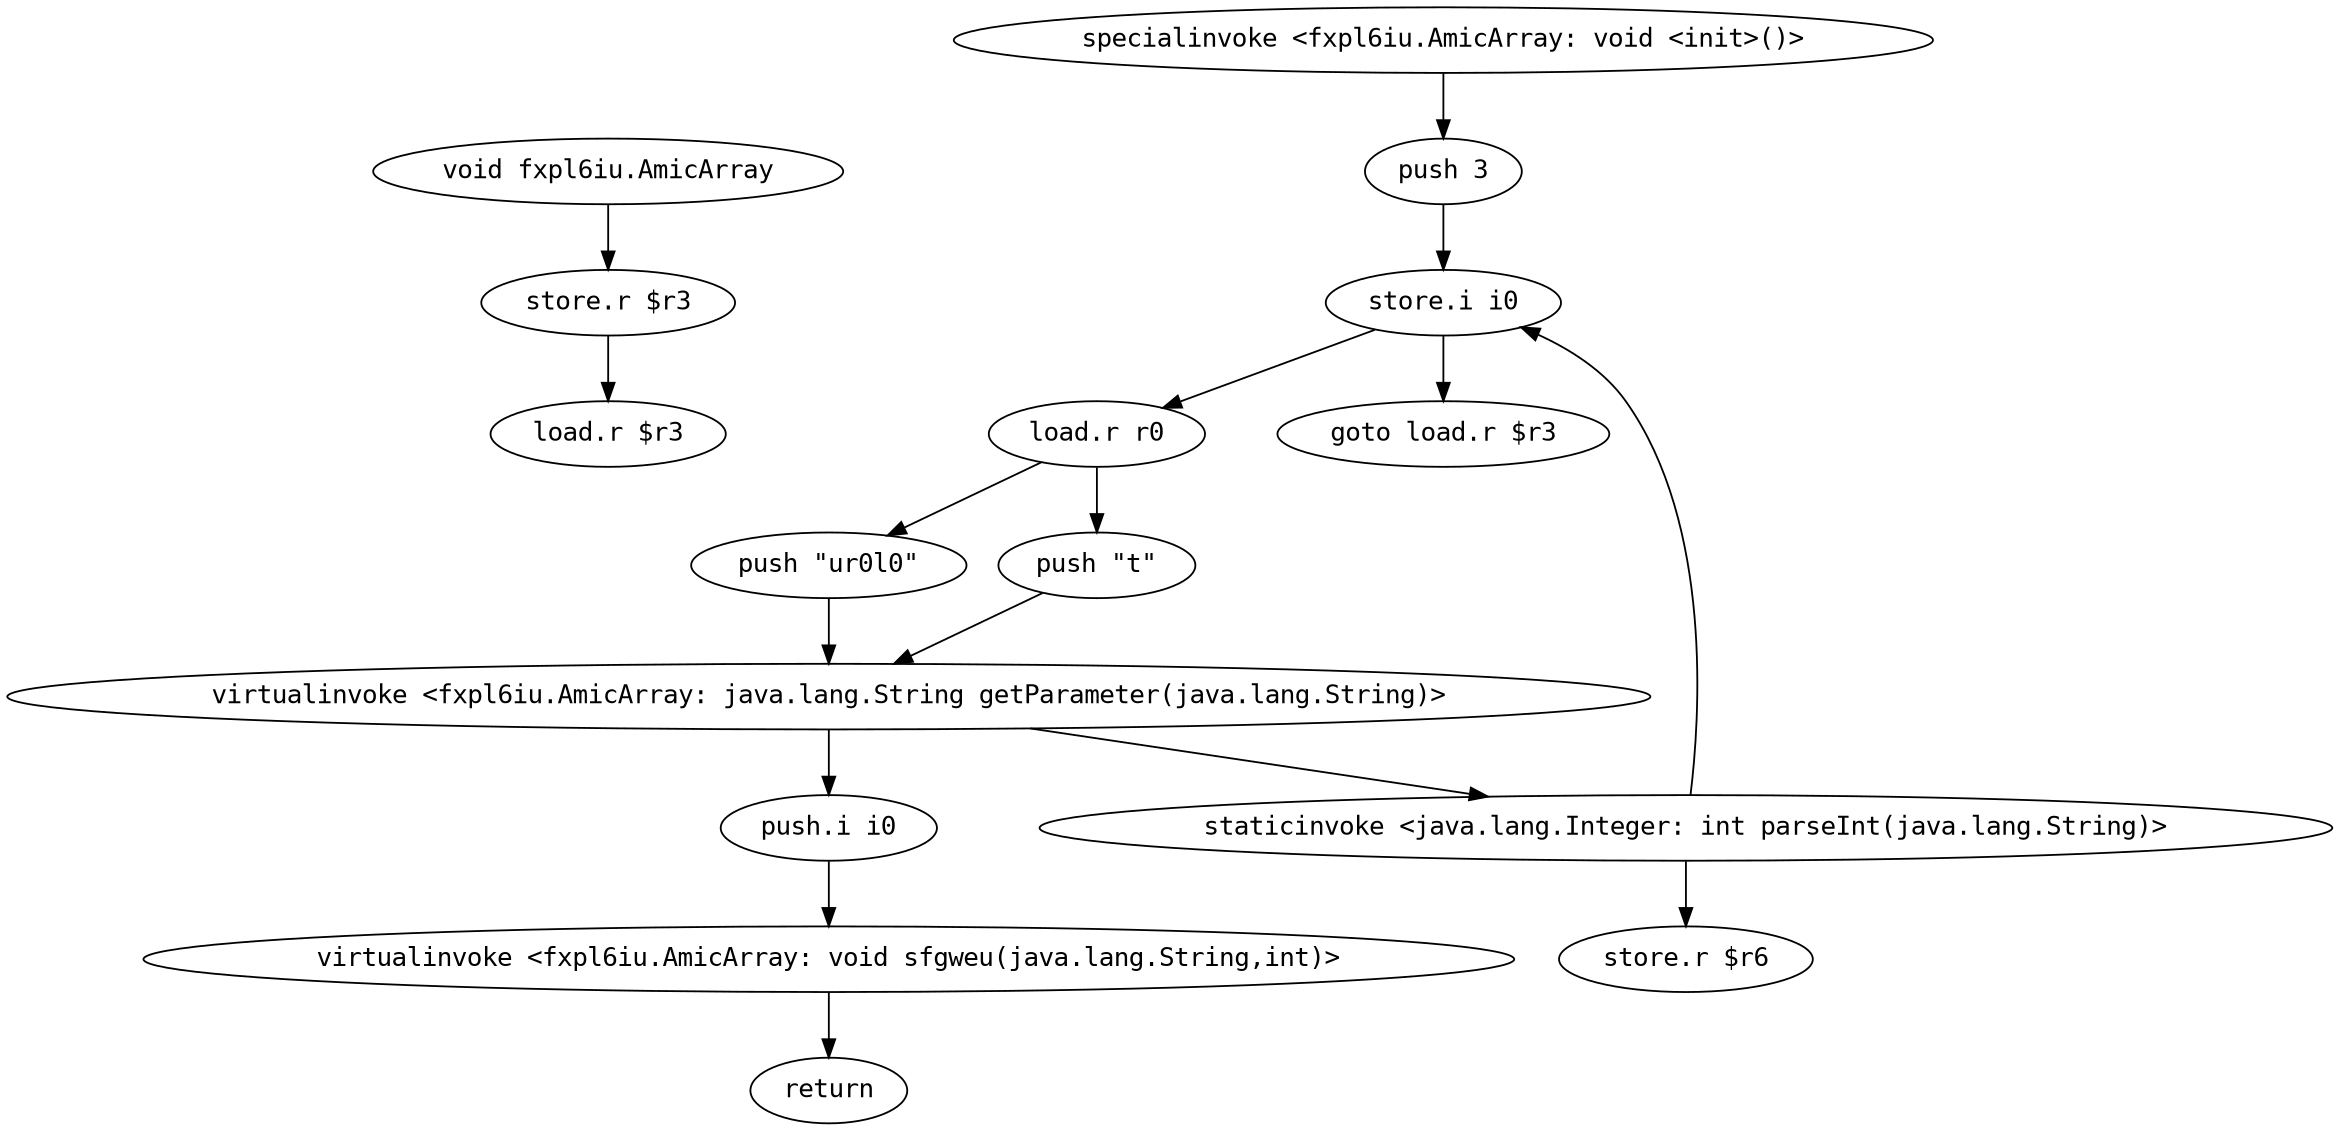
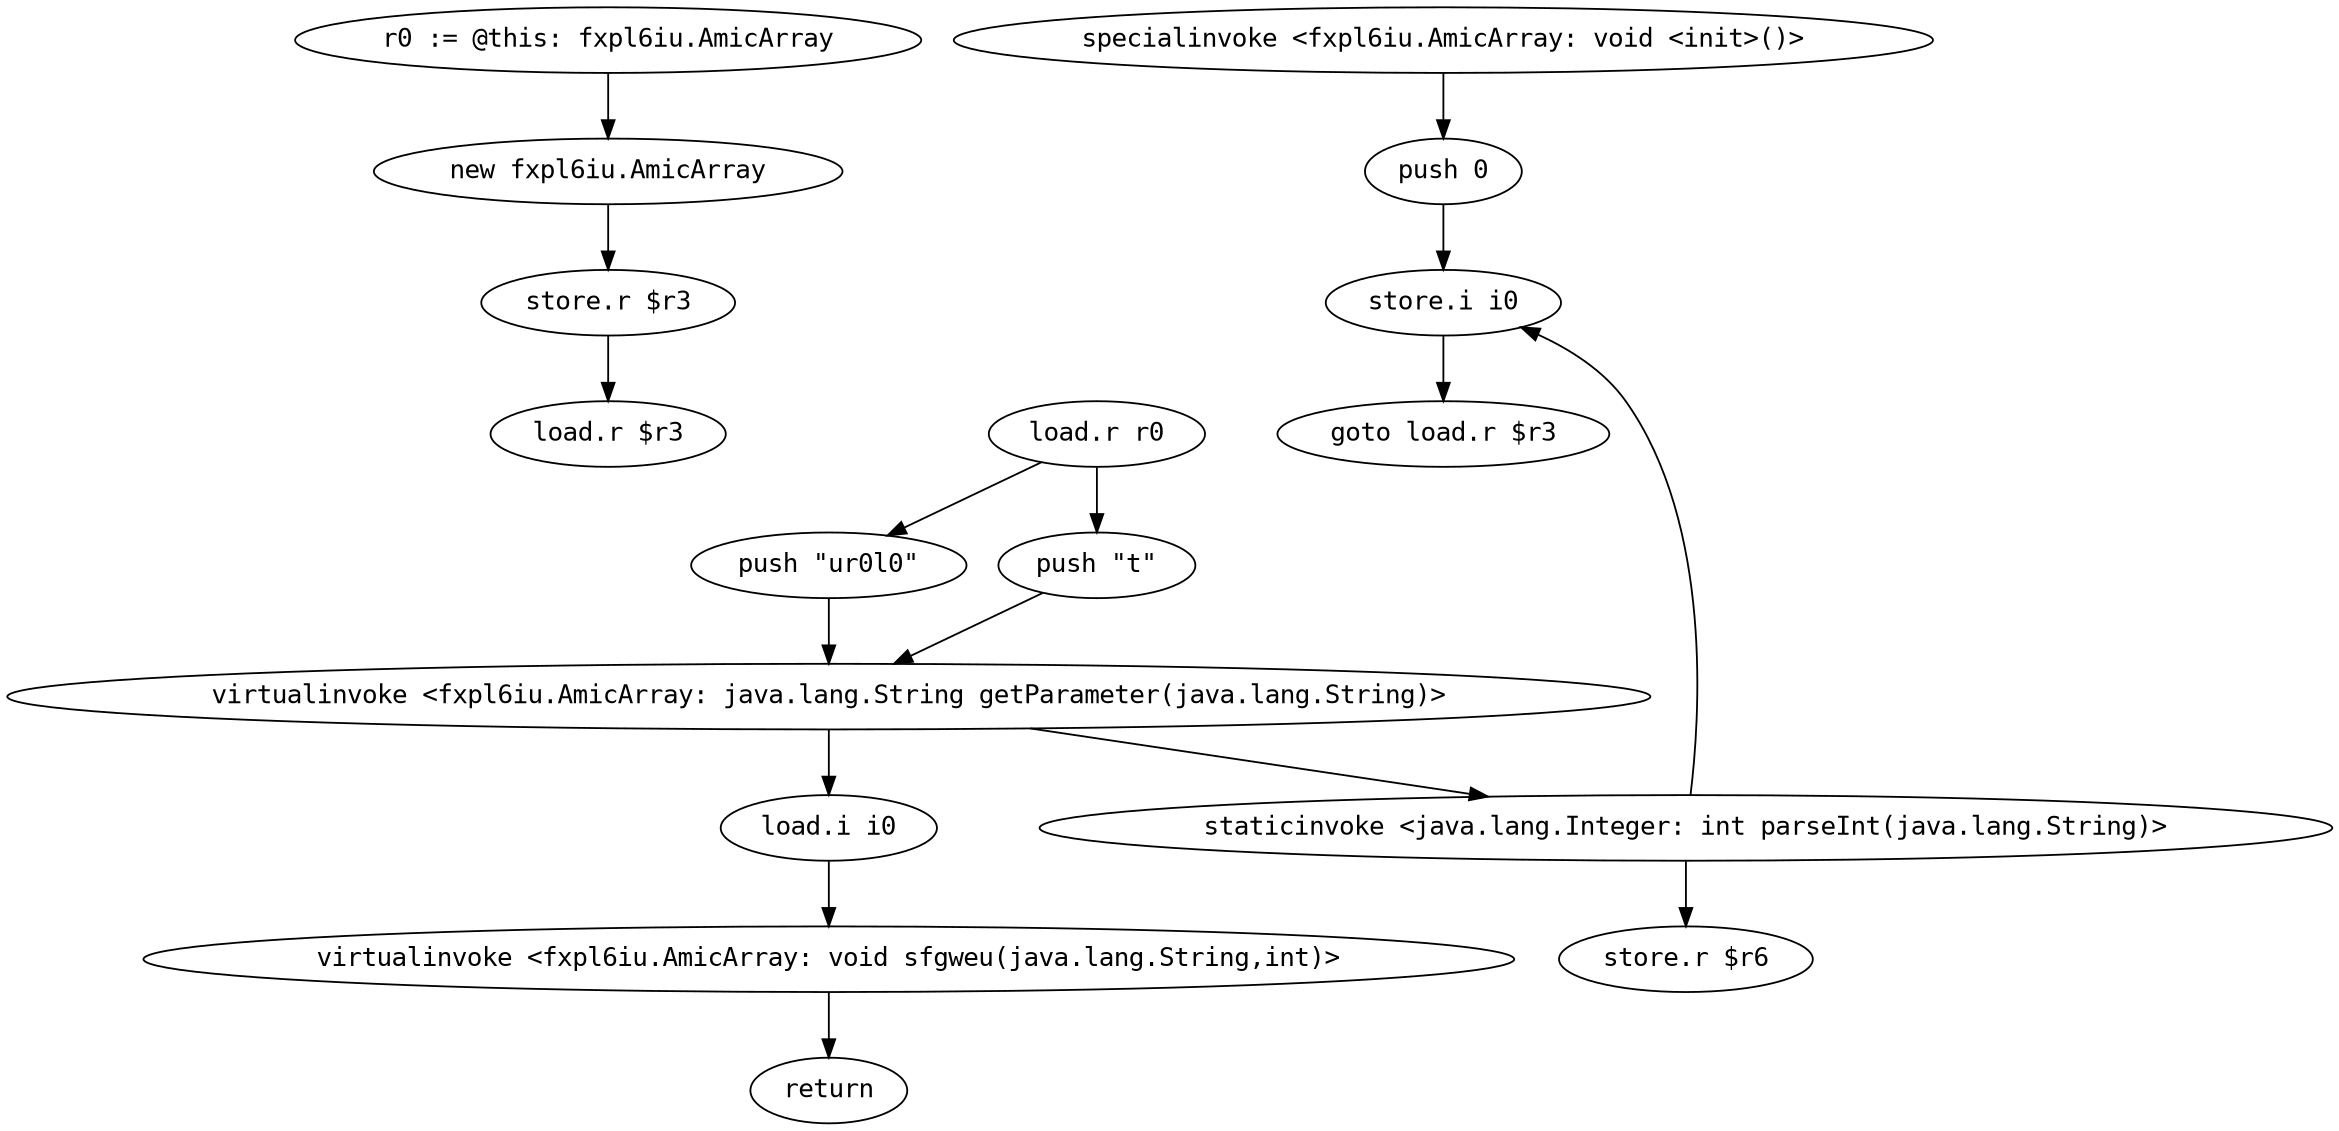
node "r0 := @this: fxpl6iu.AmicArray": added
node "void fxpl6iu.AmicArray": label "void fxpl6iu.AmicArray" -> "new fxpl6iu.AmicArray"
node "push 3": label "push 3" -> "push 0"
edge "store.i i0" -> "load.r r0": removed
node "push.i i0": label "push.i i0" -> "load.i i0"
